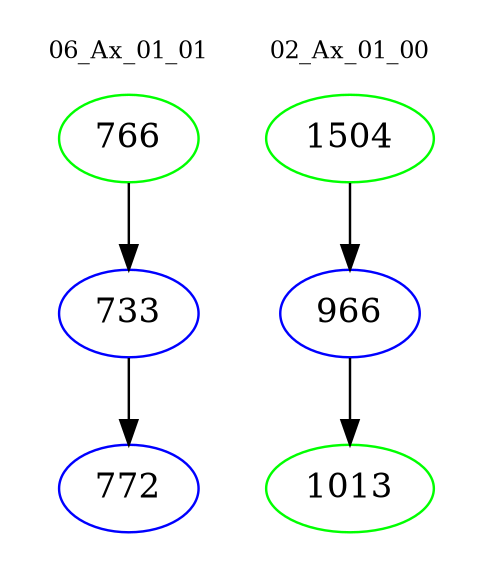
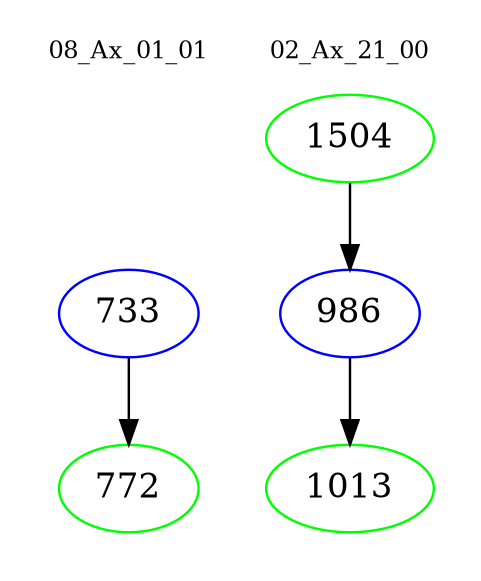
cluster "06_Ax_01_01": label "06_Ax_01_01" -> "08_Ax_01_01"
cluster "02_Ax_01_00": label "02_Ax_01_00" -> "02_Ax_21_00"
node "766": removed
node "966": label "966" -> "986"
node "772": color blue -> green
